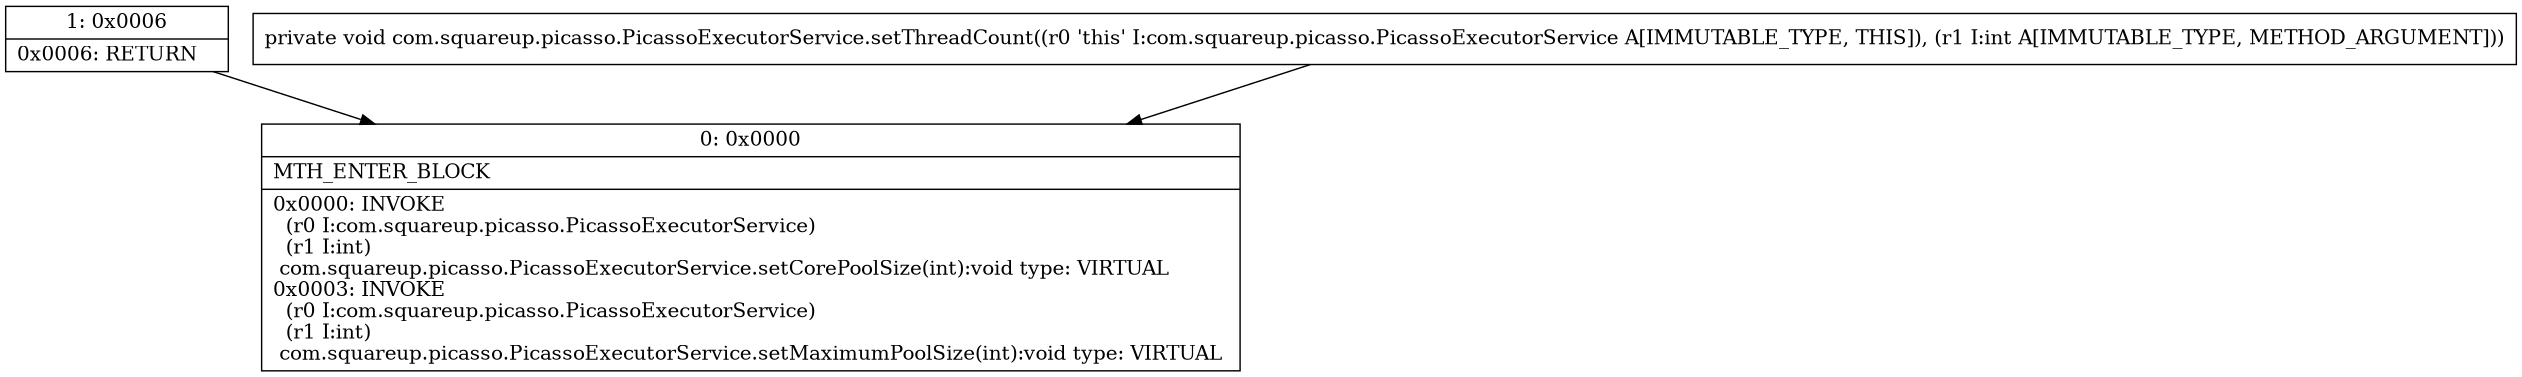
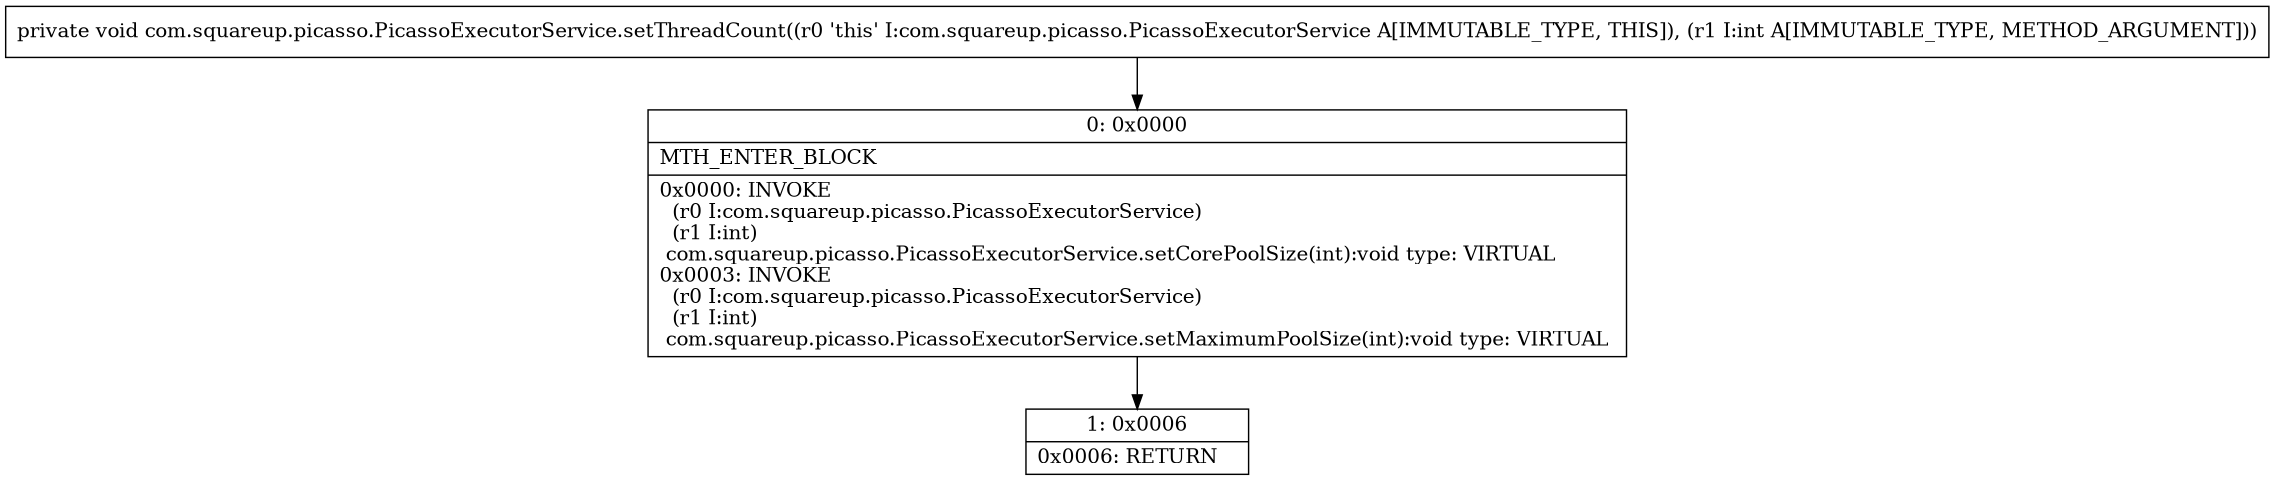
edge "1: 0x0006" -> "0: 0x0000": reversed
